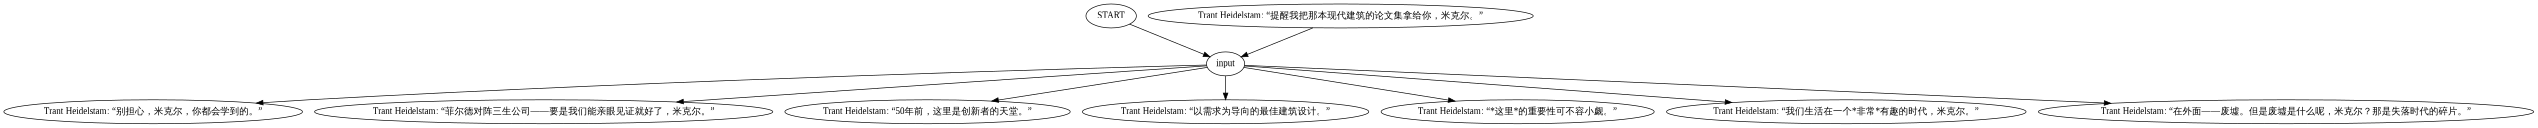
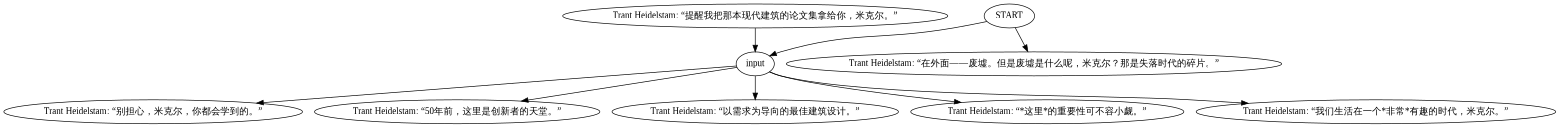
edge "input" -> "Trant Heidelstam: “在外面——废墟。但是废墟是什么呢，米克尔？那是失落时代的碎片。”": now "START" -> "Trant Heidelstam: “在外面——废墟。但是废墟是什么呢，米克尔？那是失落时代的碎片。”"
node "Trant Heidelstam: “菲尔德对阵三生公司——要是我们能亲眼见证就好了，米克尔。”": removed
